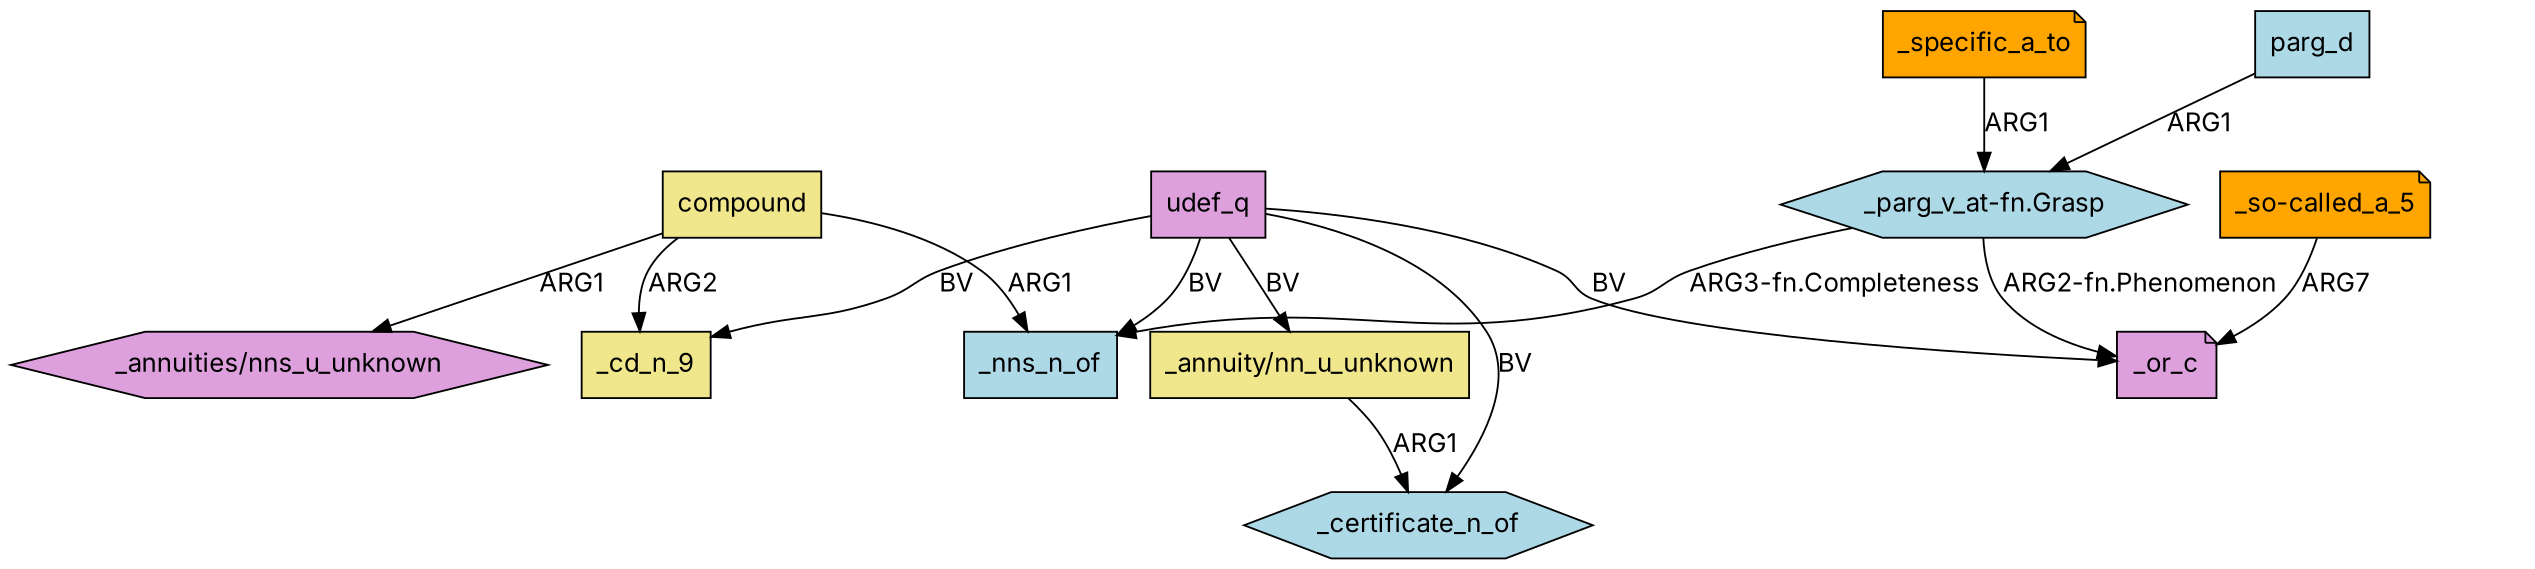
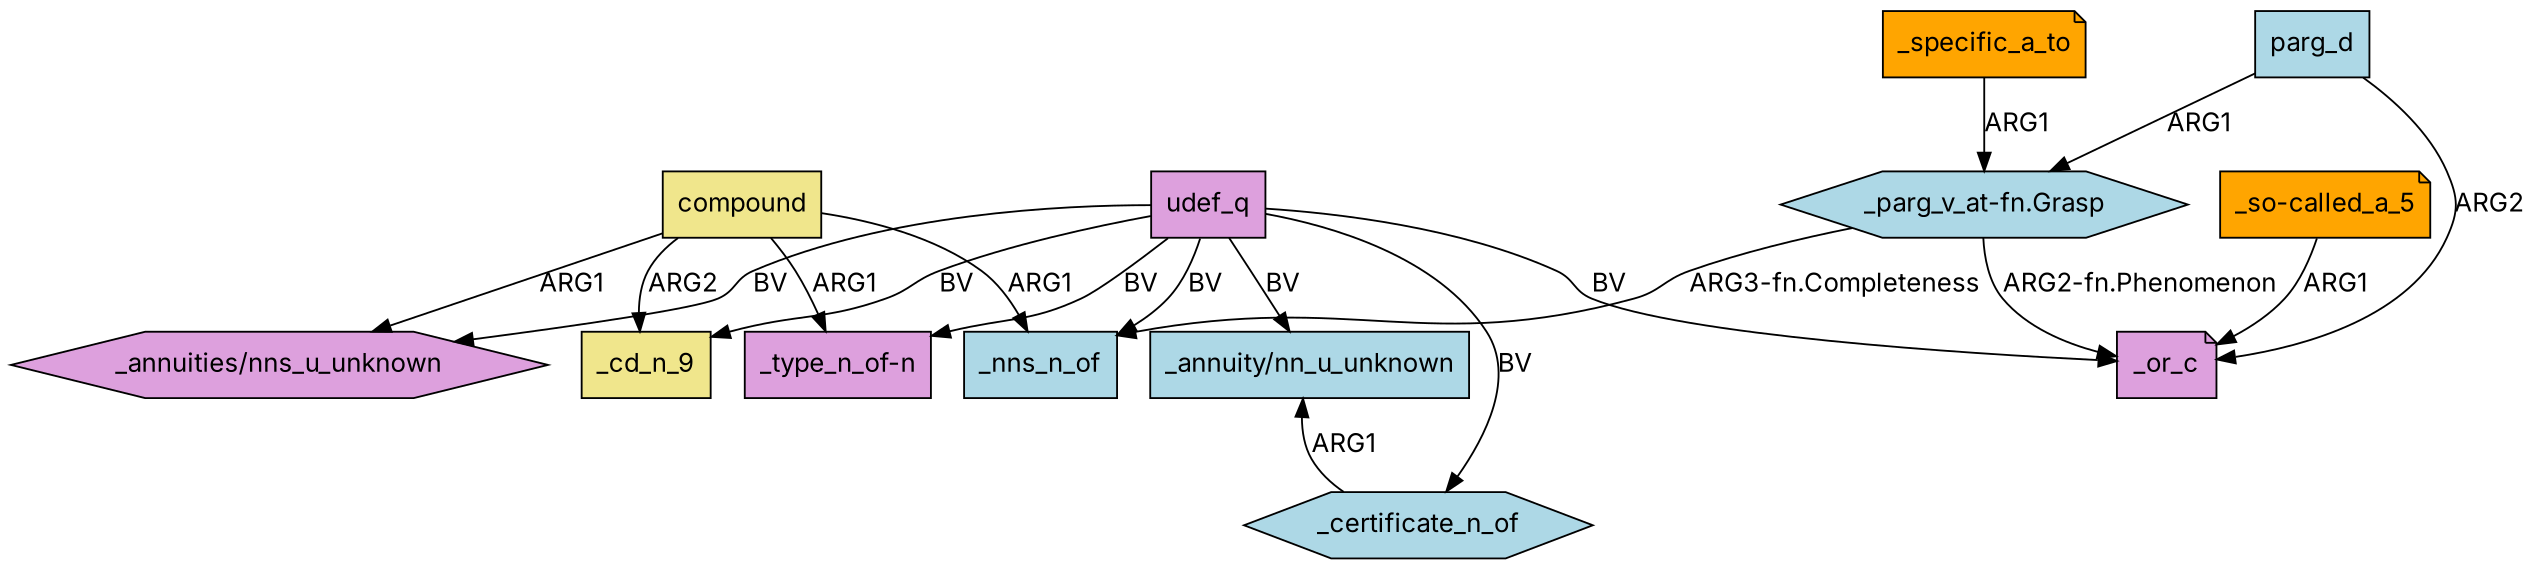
edge "udef_q" -> "_annuities/nns_u_unknown": added, label "BV"
edge "parg_d" -> "_or_c": added, label "ARG2"
edge "_so-called_a_5" -> "_or_c": label "ARG7" -> "ARG1"
node "_type_n_of-n": added
node "_annuity/nn_u_unknown": fillcolor khaki -> lightblue
edge "_annuity/nn_u_unknown" -> "_certificate_n_of": reversed
